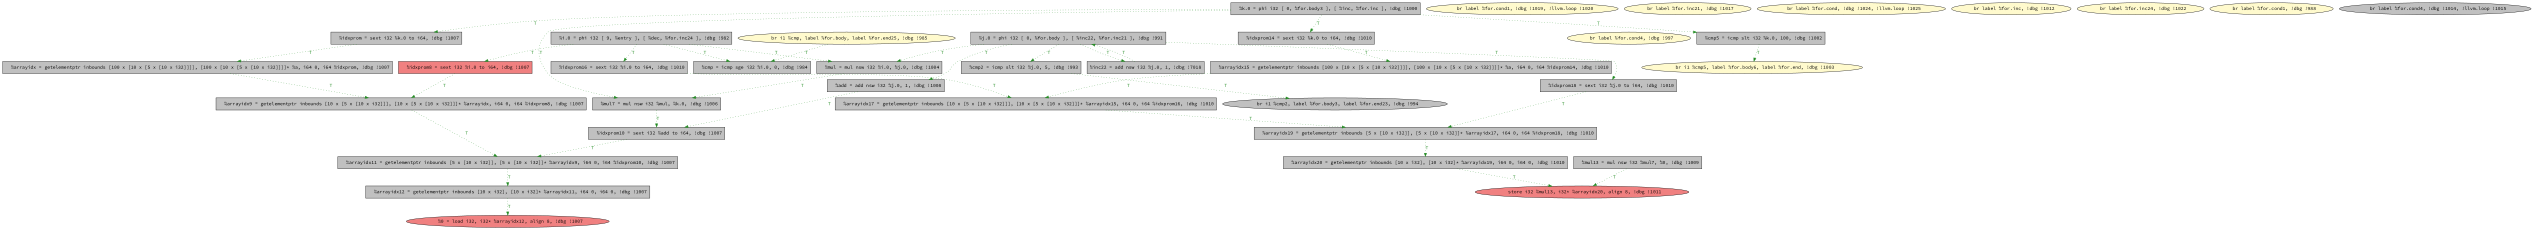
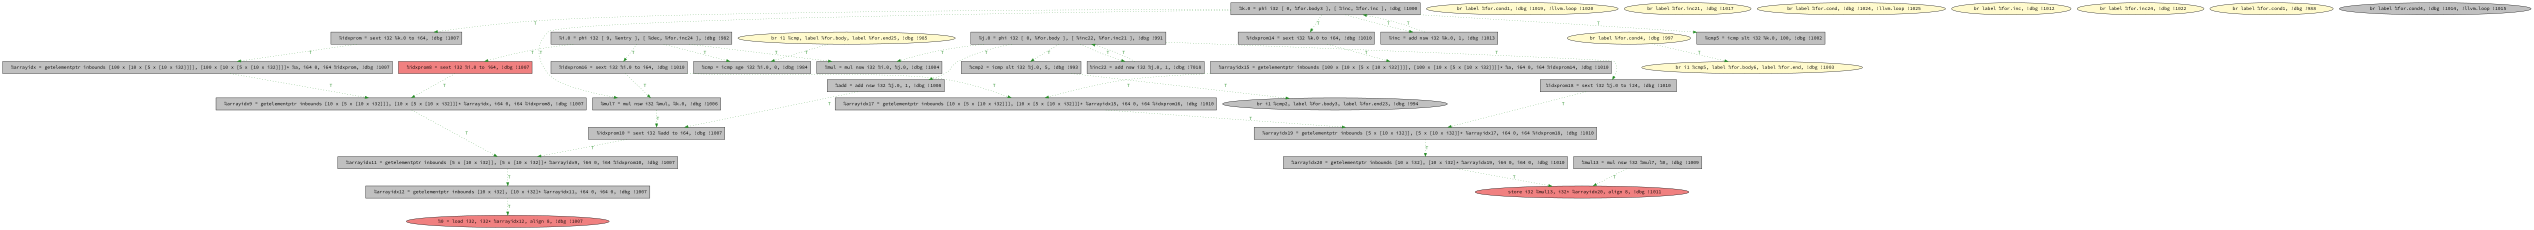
node "%inc = add nsw i32 %k.0, 1, !dbg !1013": added
edge "%cmp5 = icmp slt i32 %k.0, 100, !dbg !1002" -> "br i1 %cmp5, label %for.body6, label %for.end, !dbg !1003": now "br label %for.cond4, !dbg !997" -> "br i1 %cmp5, label %for.body6, label %for.end, !dbg !1003"
edge "%mul = mul nsw i32 %i.0, %j.0, !dbg !1004" -> "%mul7 = mul nsw i32 %mul, %k.0, !dbg !1006": now "%idxprom16 = sext i32 %i.0 to i64, !dbg !1010" -> "%mul7 = mul nsw i32 %mul, %k.0, !dbg !1006"
node "%idxprom18 = sext i32 %j.0 to i64, !dbg !1010": label "%idxprom18 = sext i32 %j.0 to i64, !dbg !1010" -> "%idxprom18 = sext i32 %j.0 to i24, !dbg !1010"
